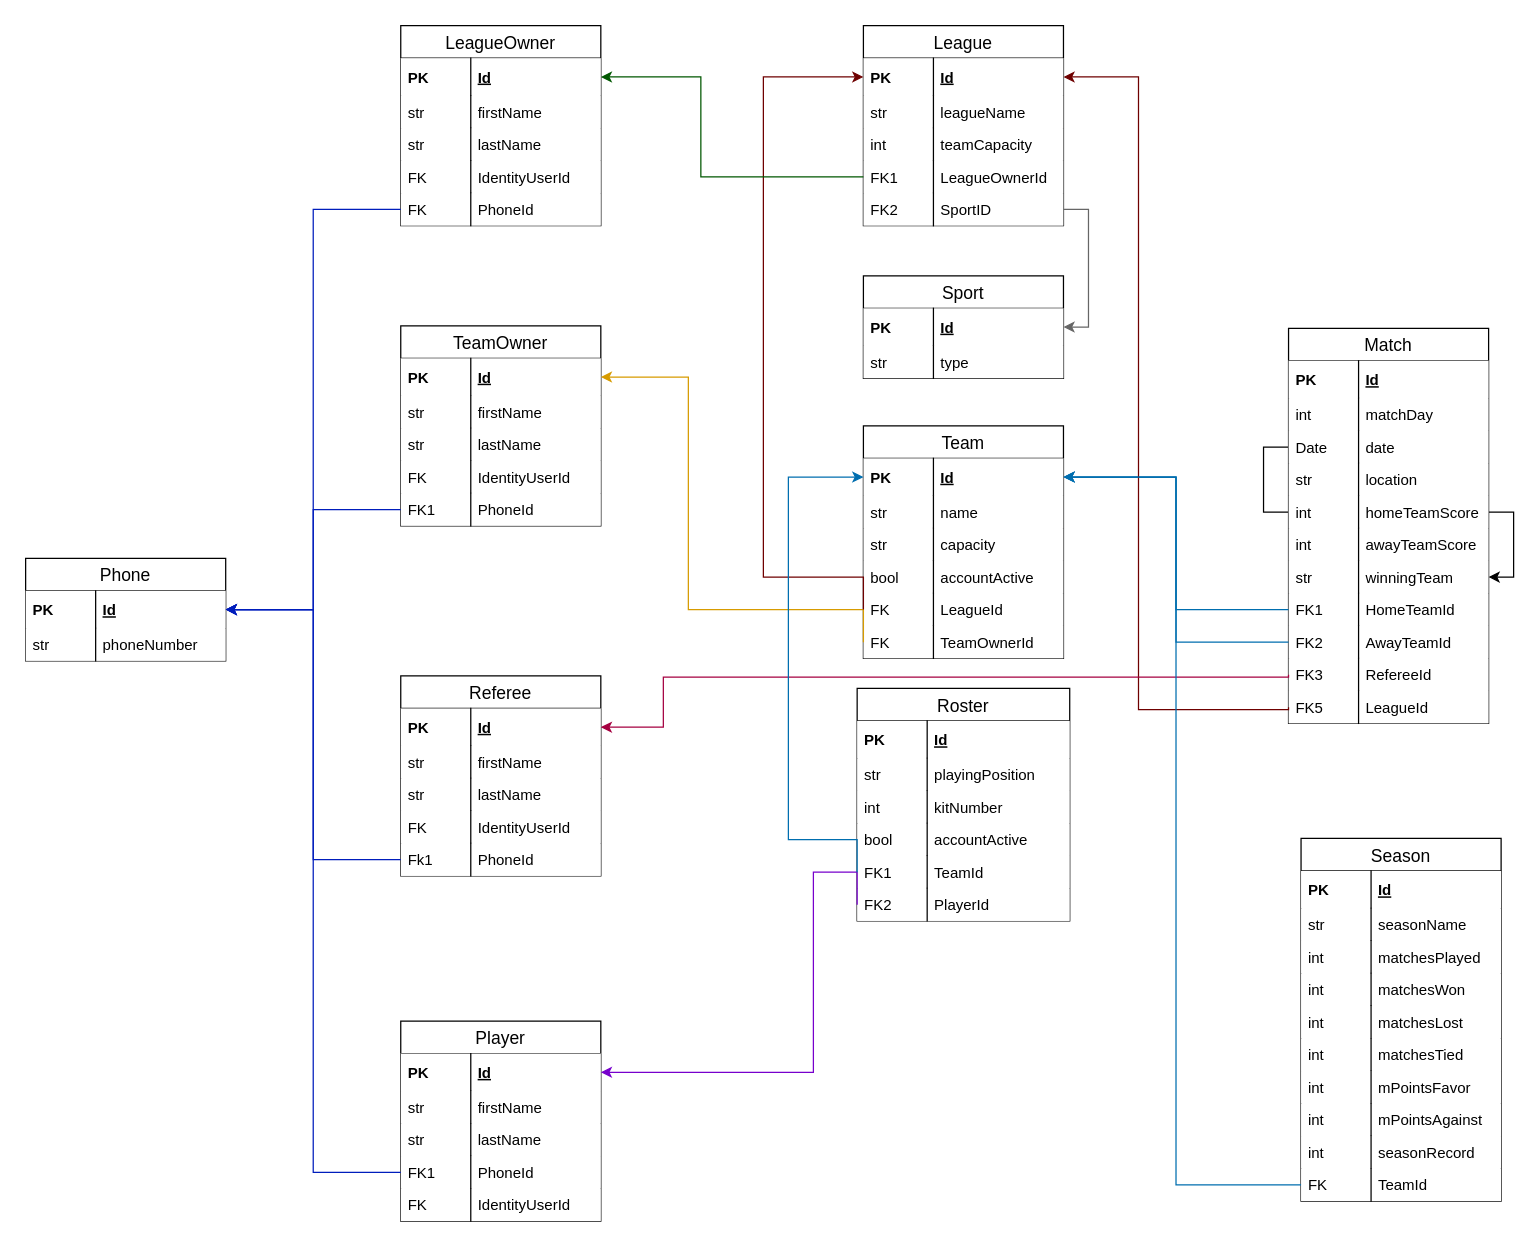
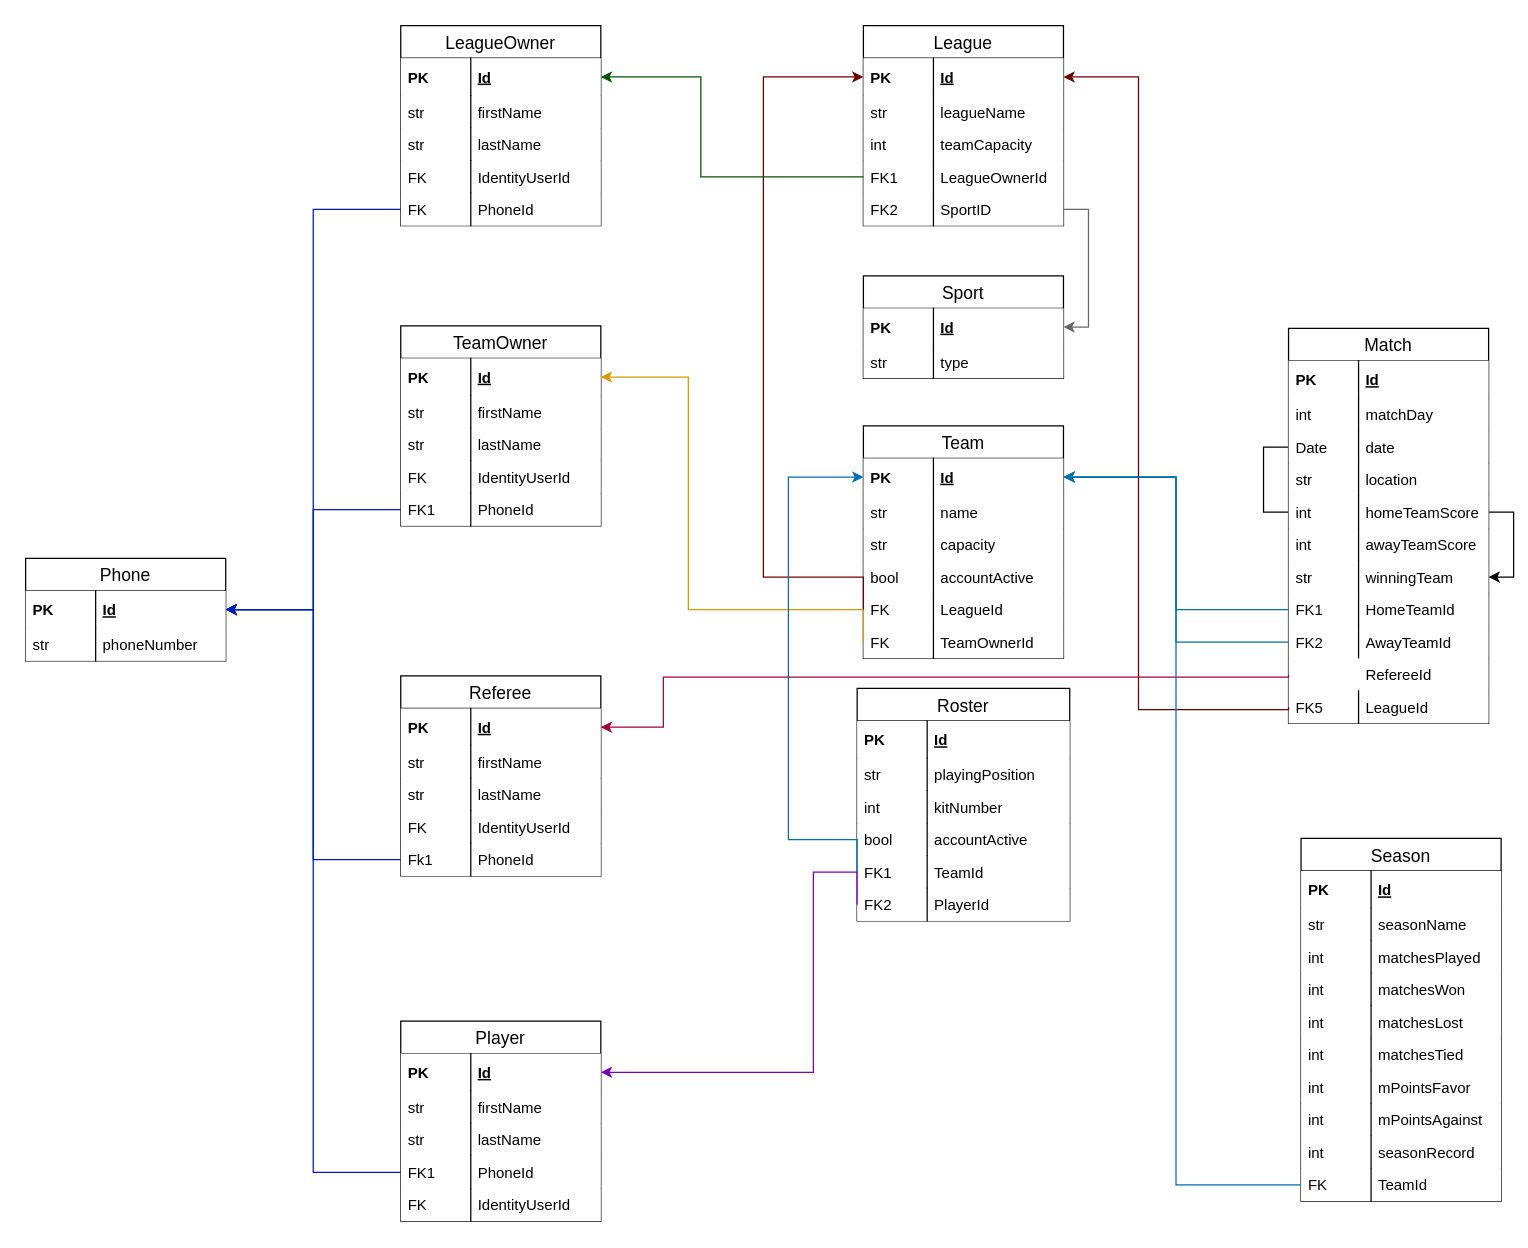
node "FK3": removed
